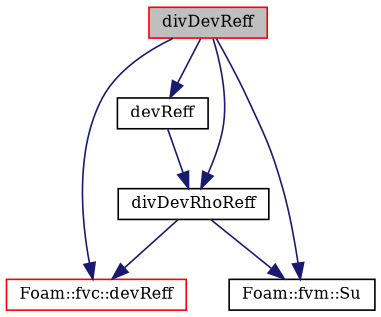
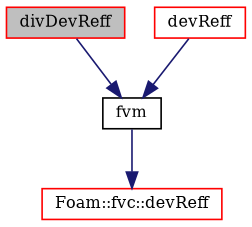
edge "divDevReff" -> "devReff": removed
node "devReff": color black -> red
edge "divDevReff" -> "Foam::fvc::devReff": removed
node "divDevRhoReff": label "divDevRhoReff" -> "fvm"
node "Foam::fvm::Su": removed
